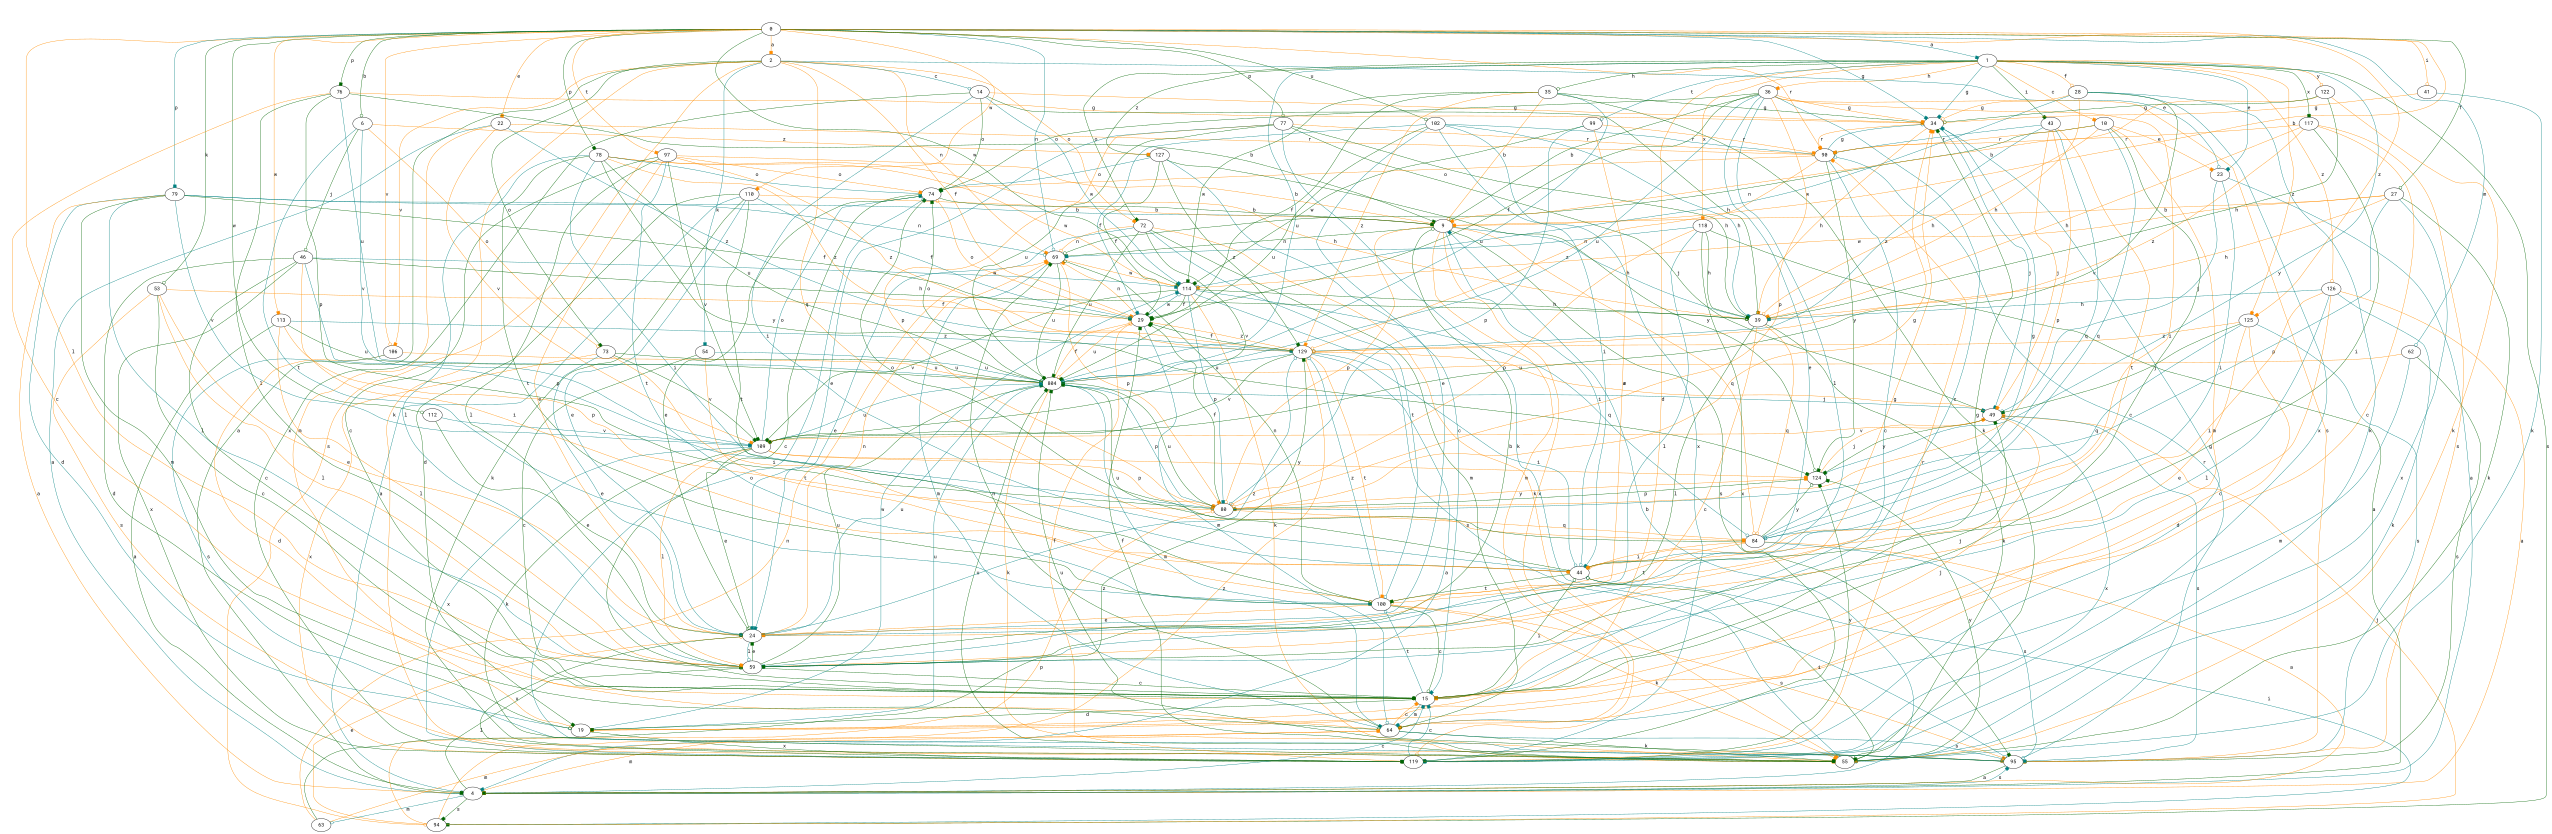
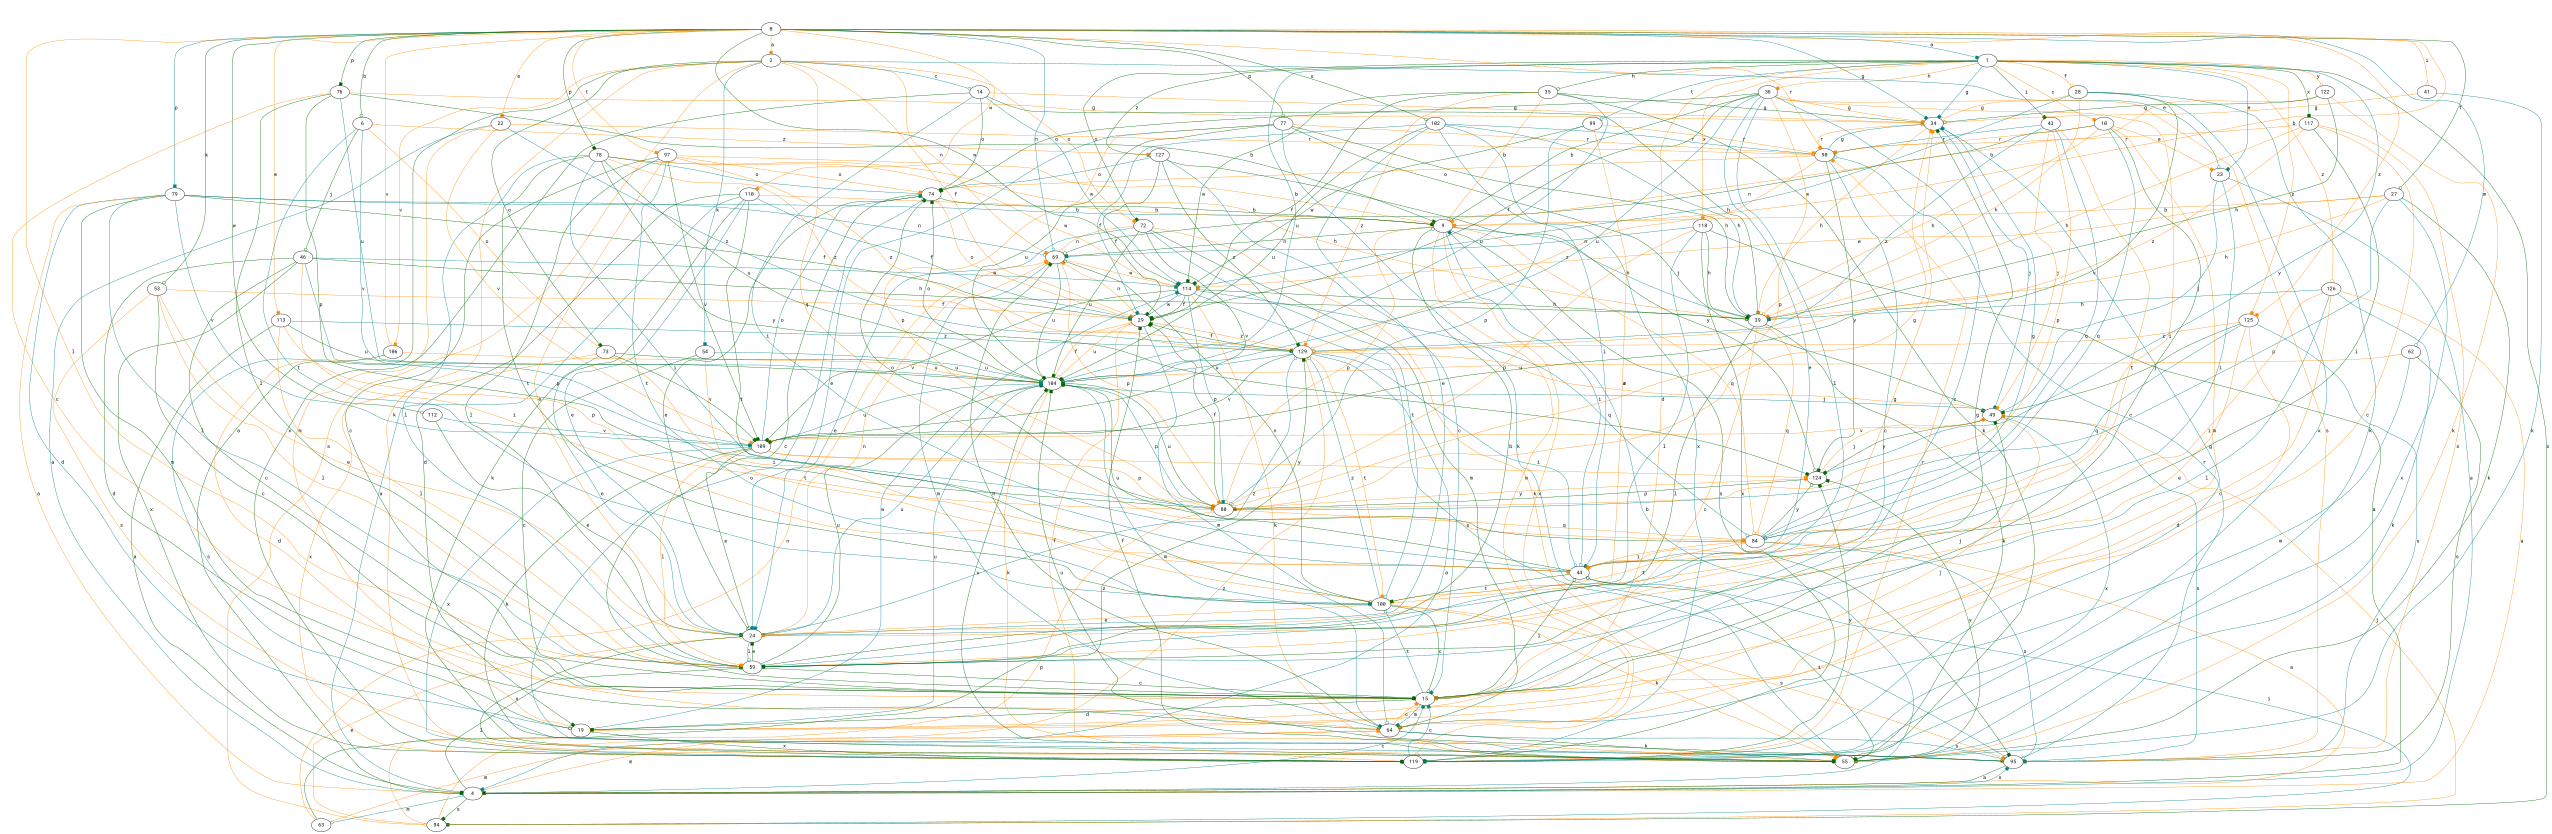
node "804": label "804" -> "104"
edge "22" -> "64": arrowhead odot -> box
